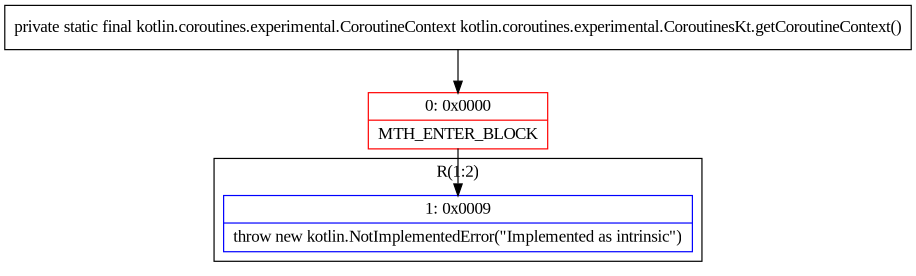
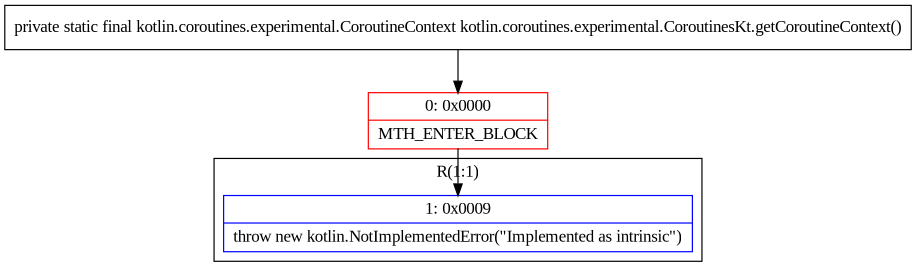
cluster "R(1:2)": label "R(1:2)" -> "R(1:1)"
